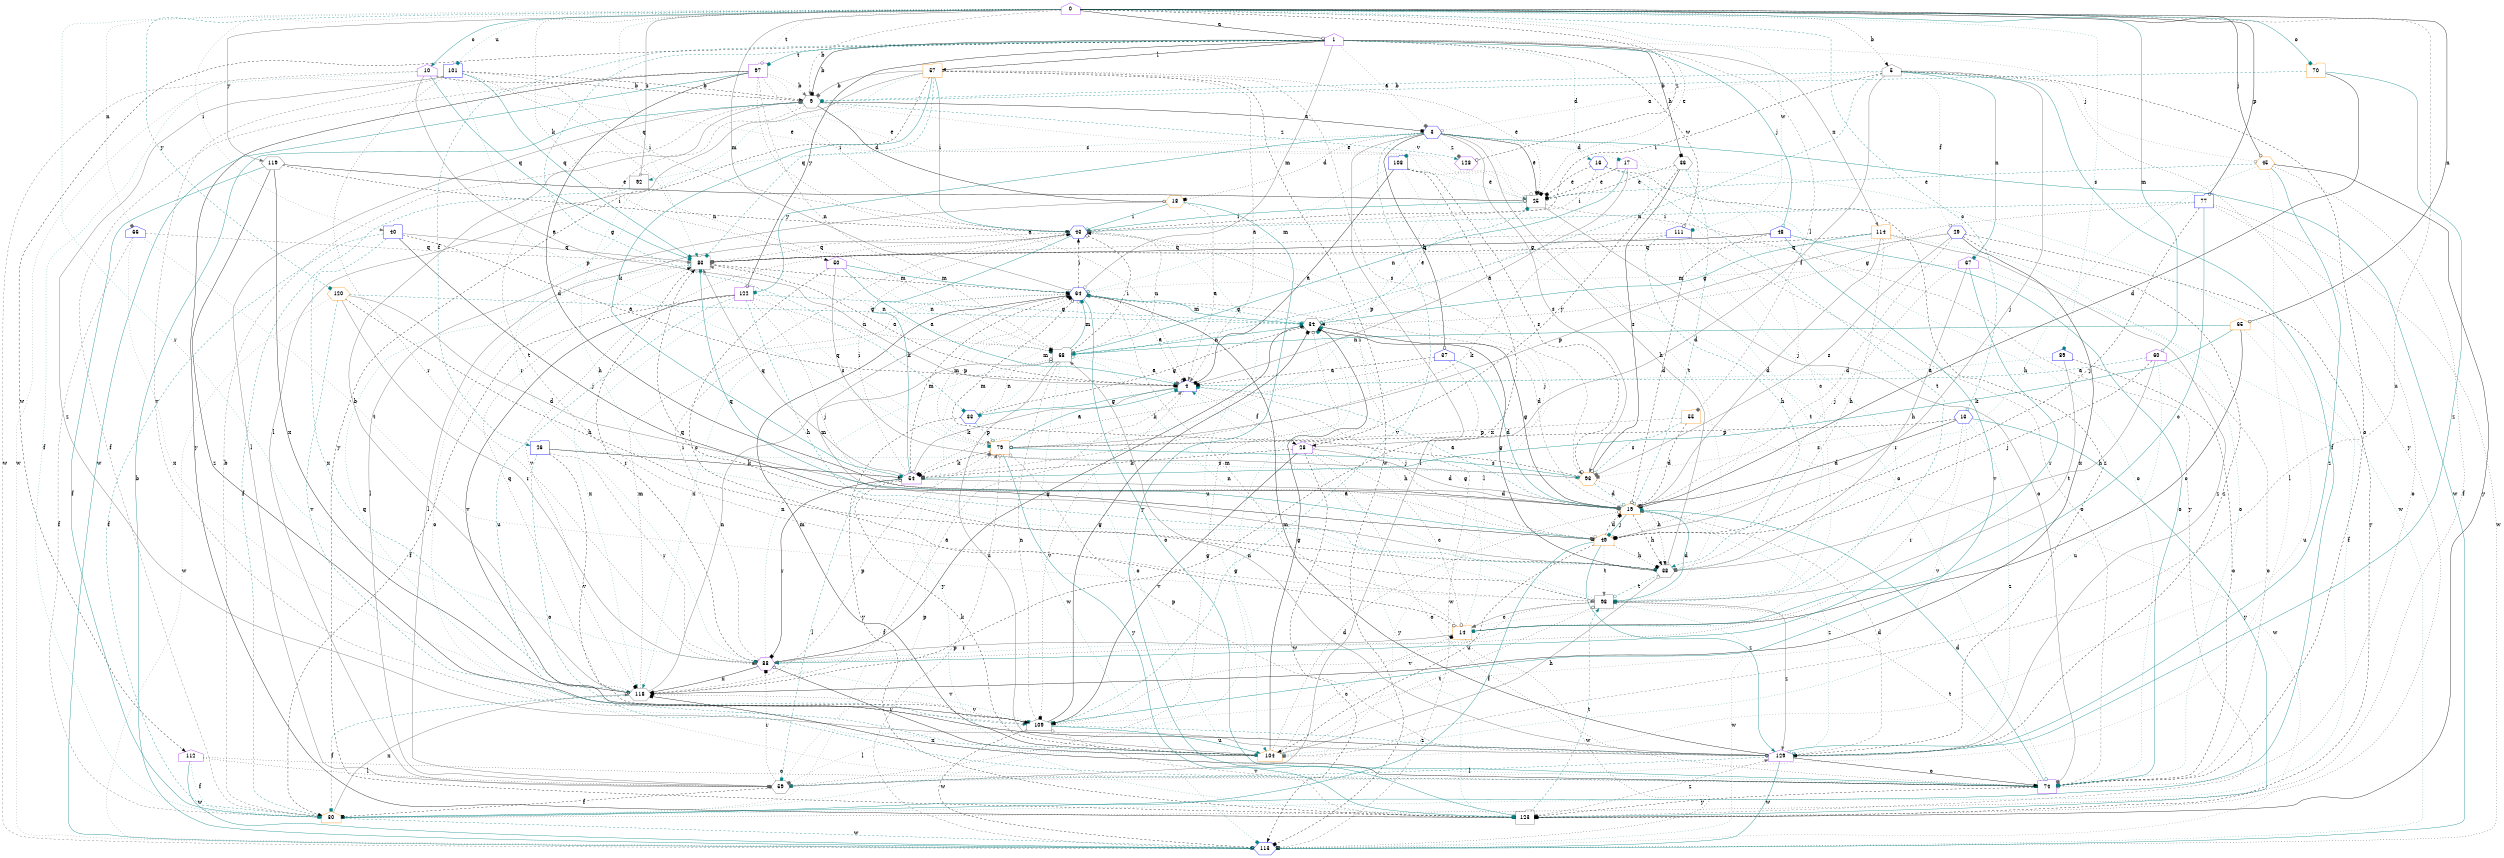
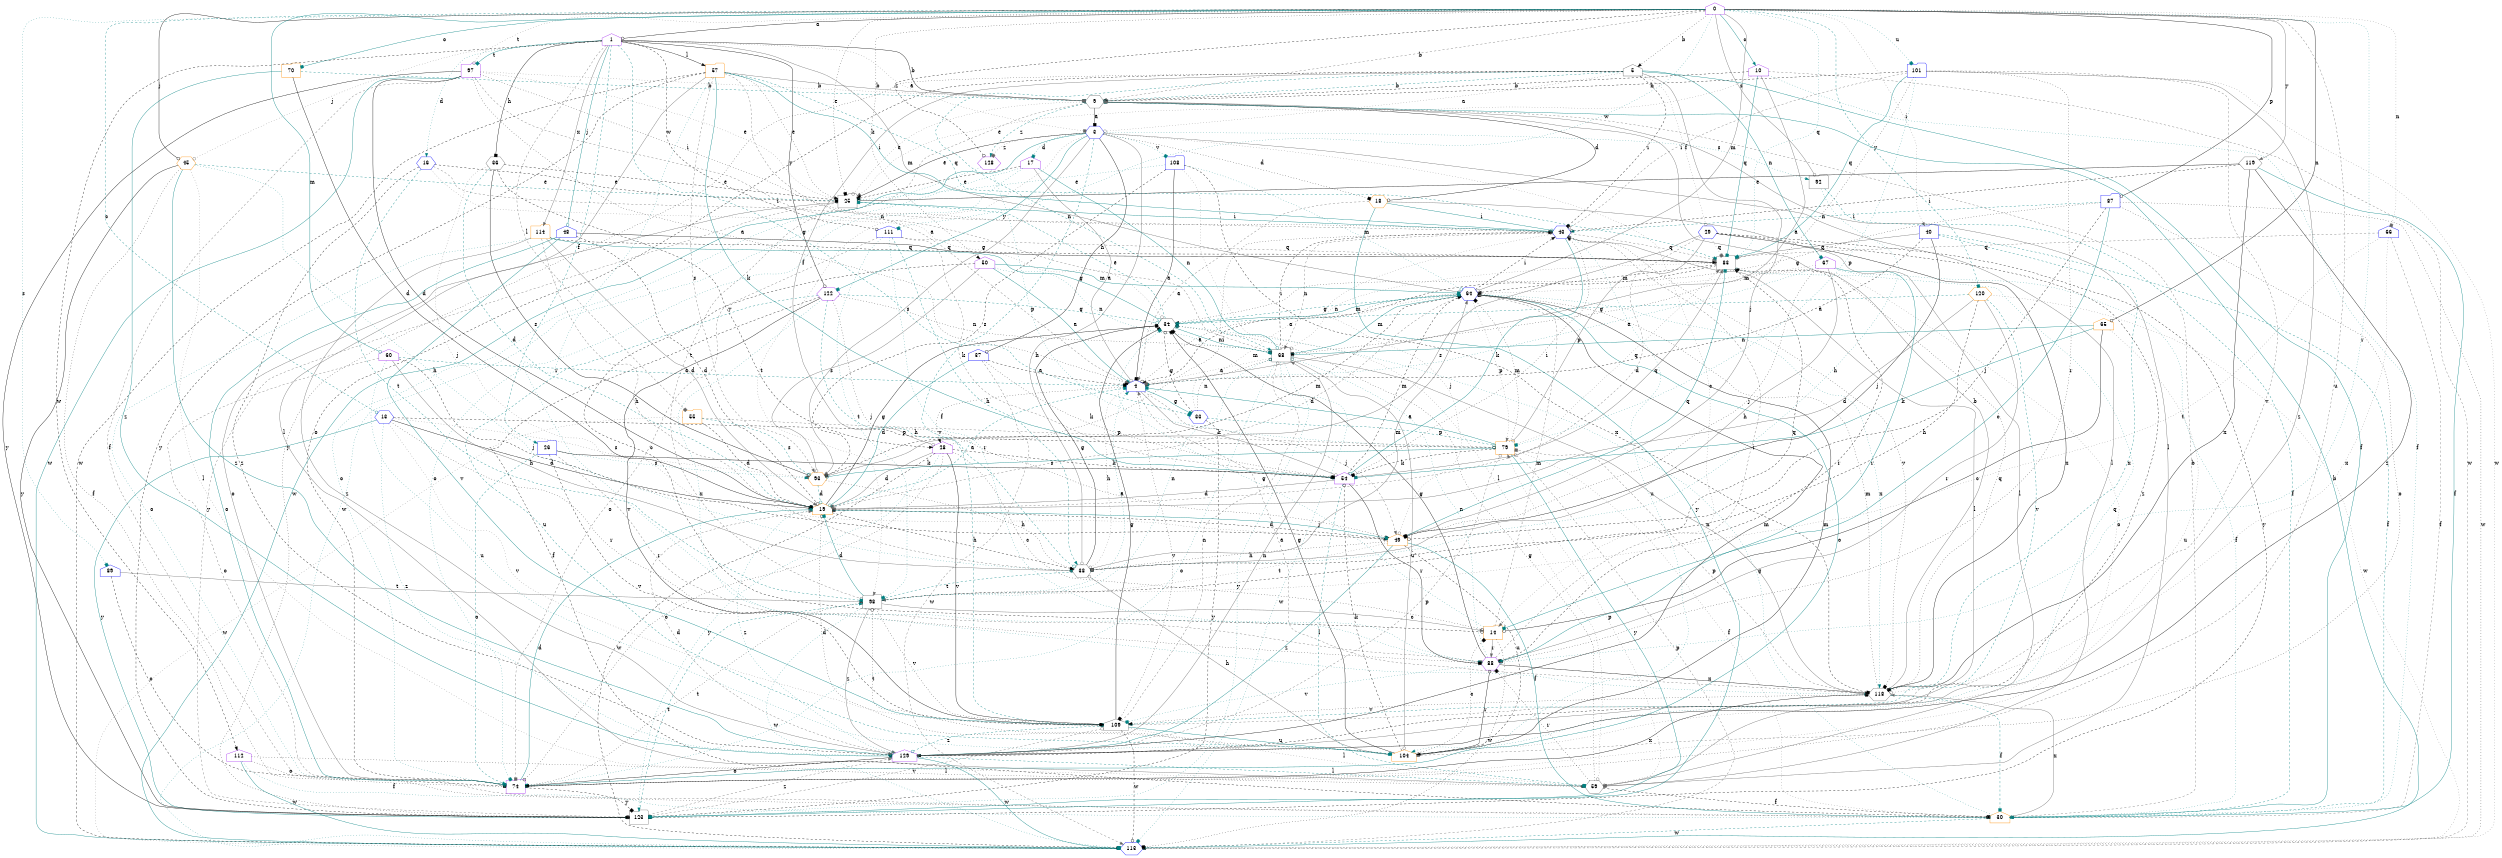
node "77": label "77" -> "87"
node "122": shape folder -> hexagon
edge "89" -> "4": now "67" -> "4"
